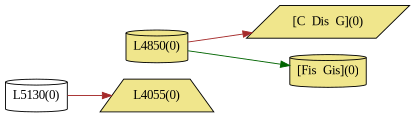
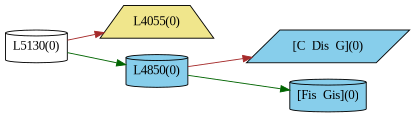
node "[C  Dis  G](0)": fillcolor khaki -> skyblue
node "L4850(0)": fillcolor khaki -> skyblue
edge "L5130(0)" -> "L4850(0)": added
node "[Fis  Gis](0)": fillcolor khaki -> skyblue
